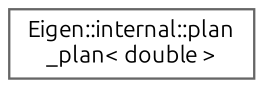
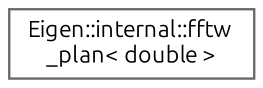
node "Eigen::internal::plan _plan< double >": label "Eigen::internal::plan _plan< double >" -> "Eigen::internal::fftw _plan< double >"
